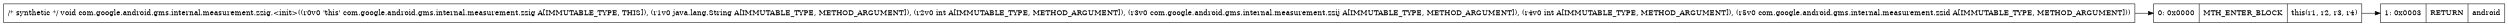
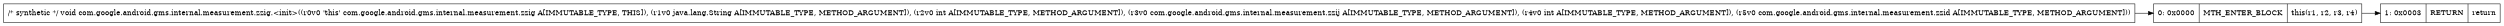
node "1: 0x0003": text "android" -> "return"
